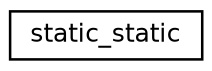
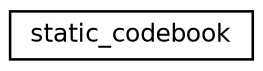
node "static_static": label "static_static" -> "static_codebook"
